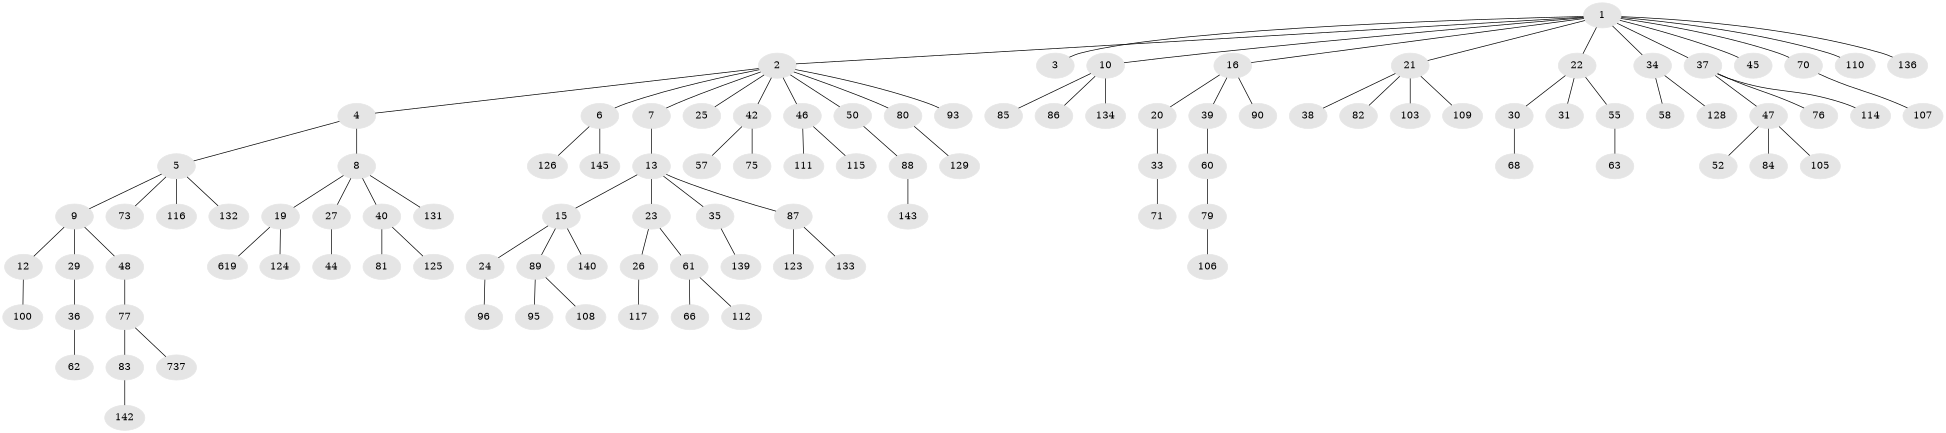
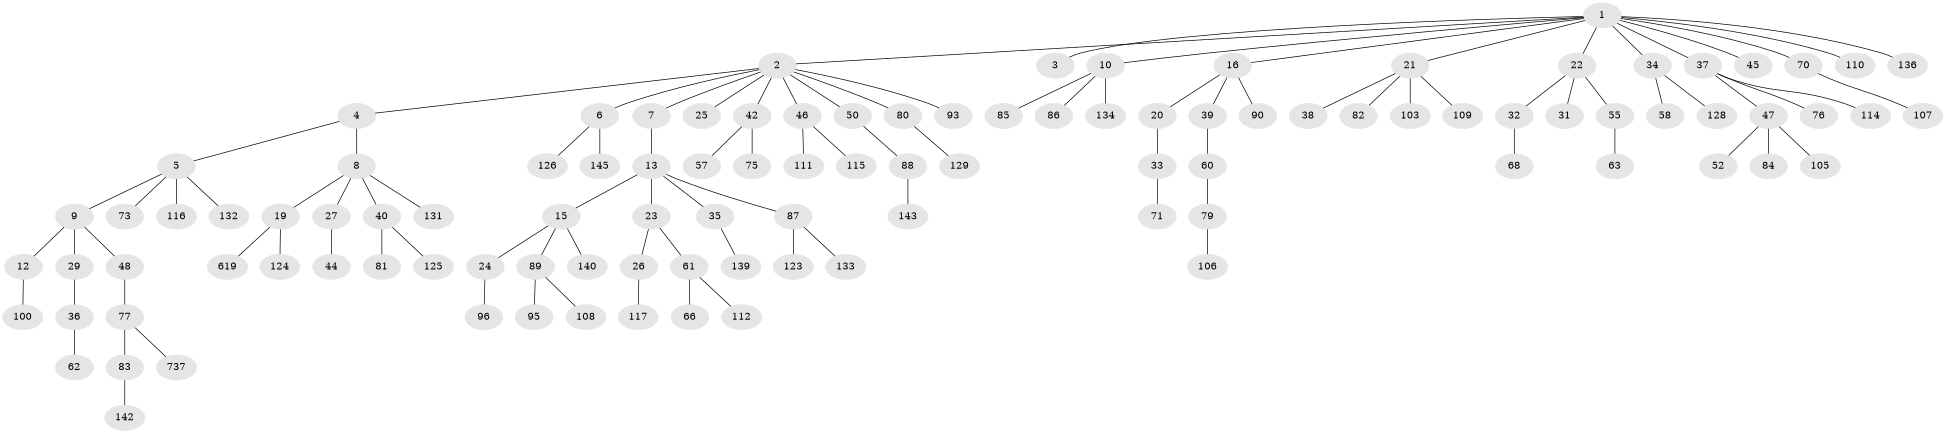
node "30": label "30" -> "32"
